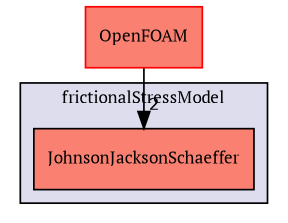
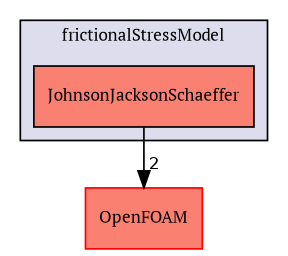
edge "OpenFOAM" -> "JohnsonJacksonSchaeffer": reversed
